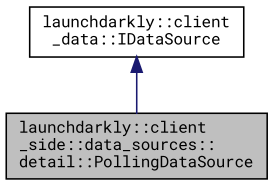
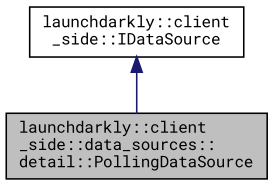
node "launchdarkly::client _data::IDataSource": label "launchdarkly::client _data::IDataSource" -> "launchdarkly::client _side::IDataSource"
